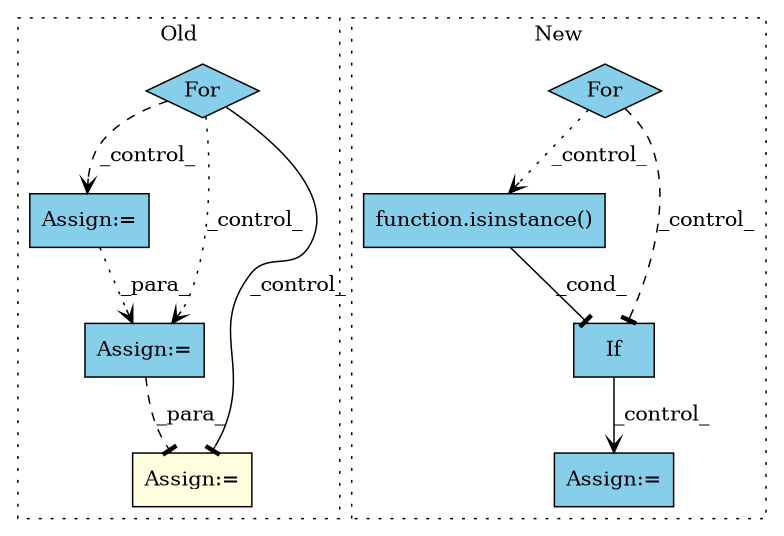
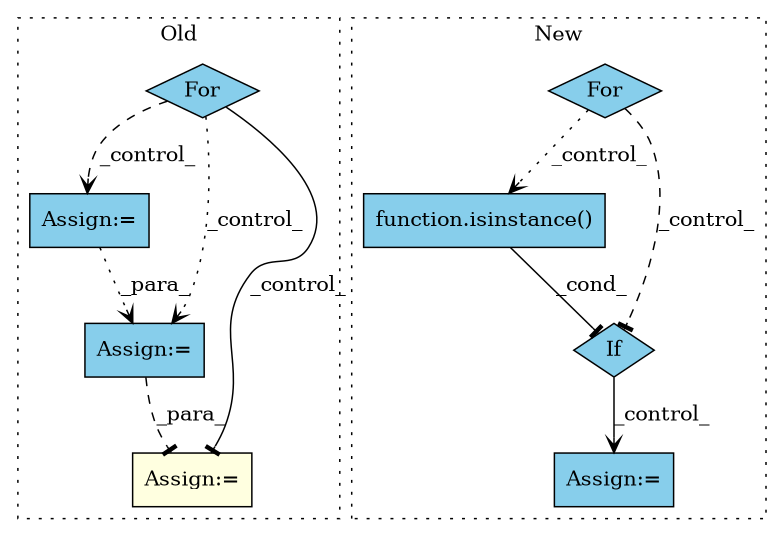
node "If": shape box -> diamond
